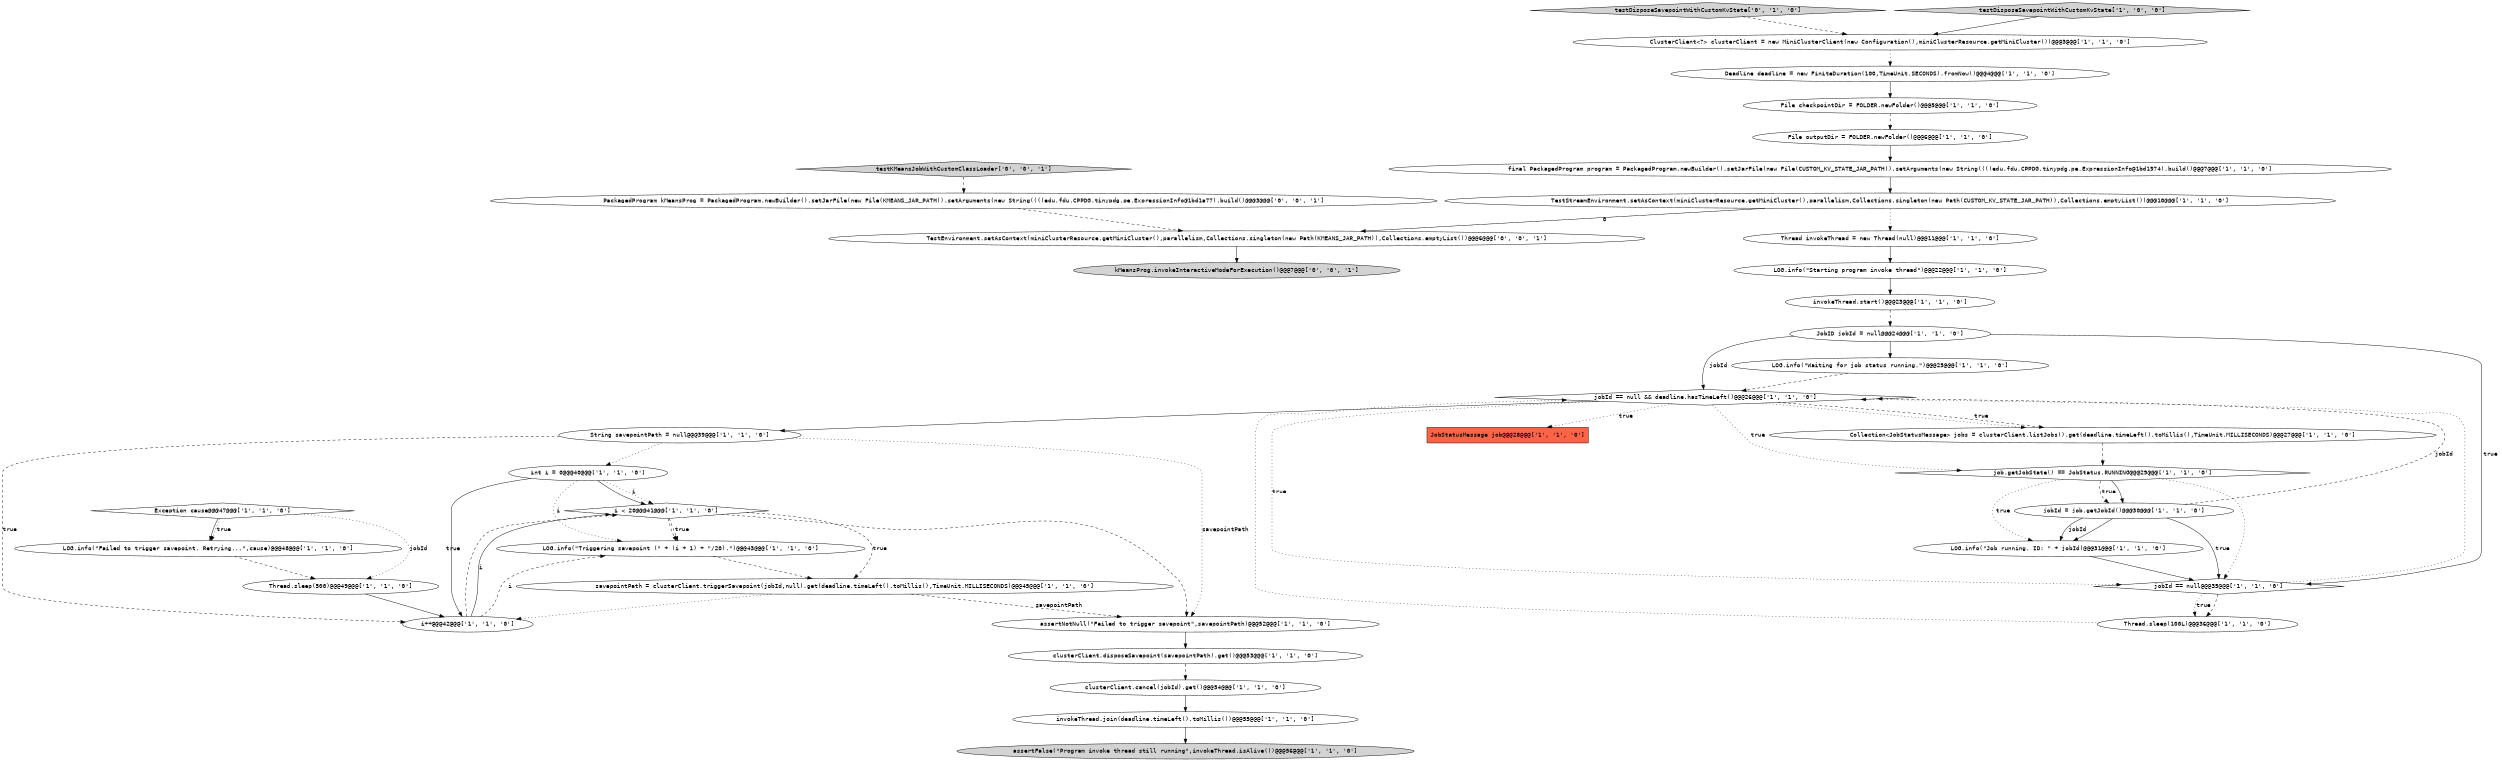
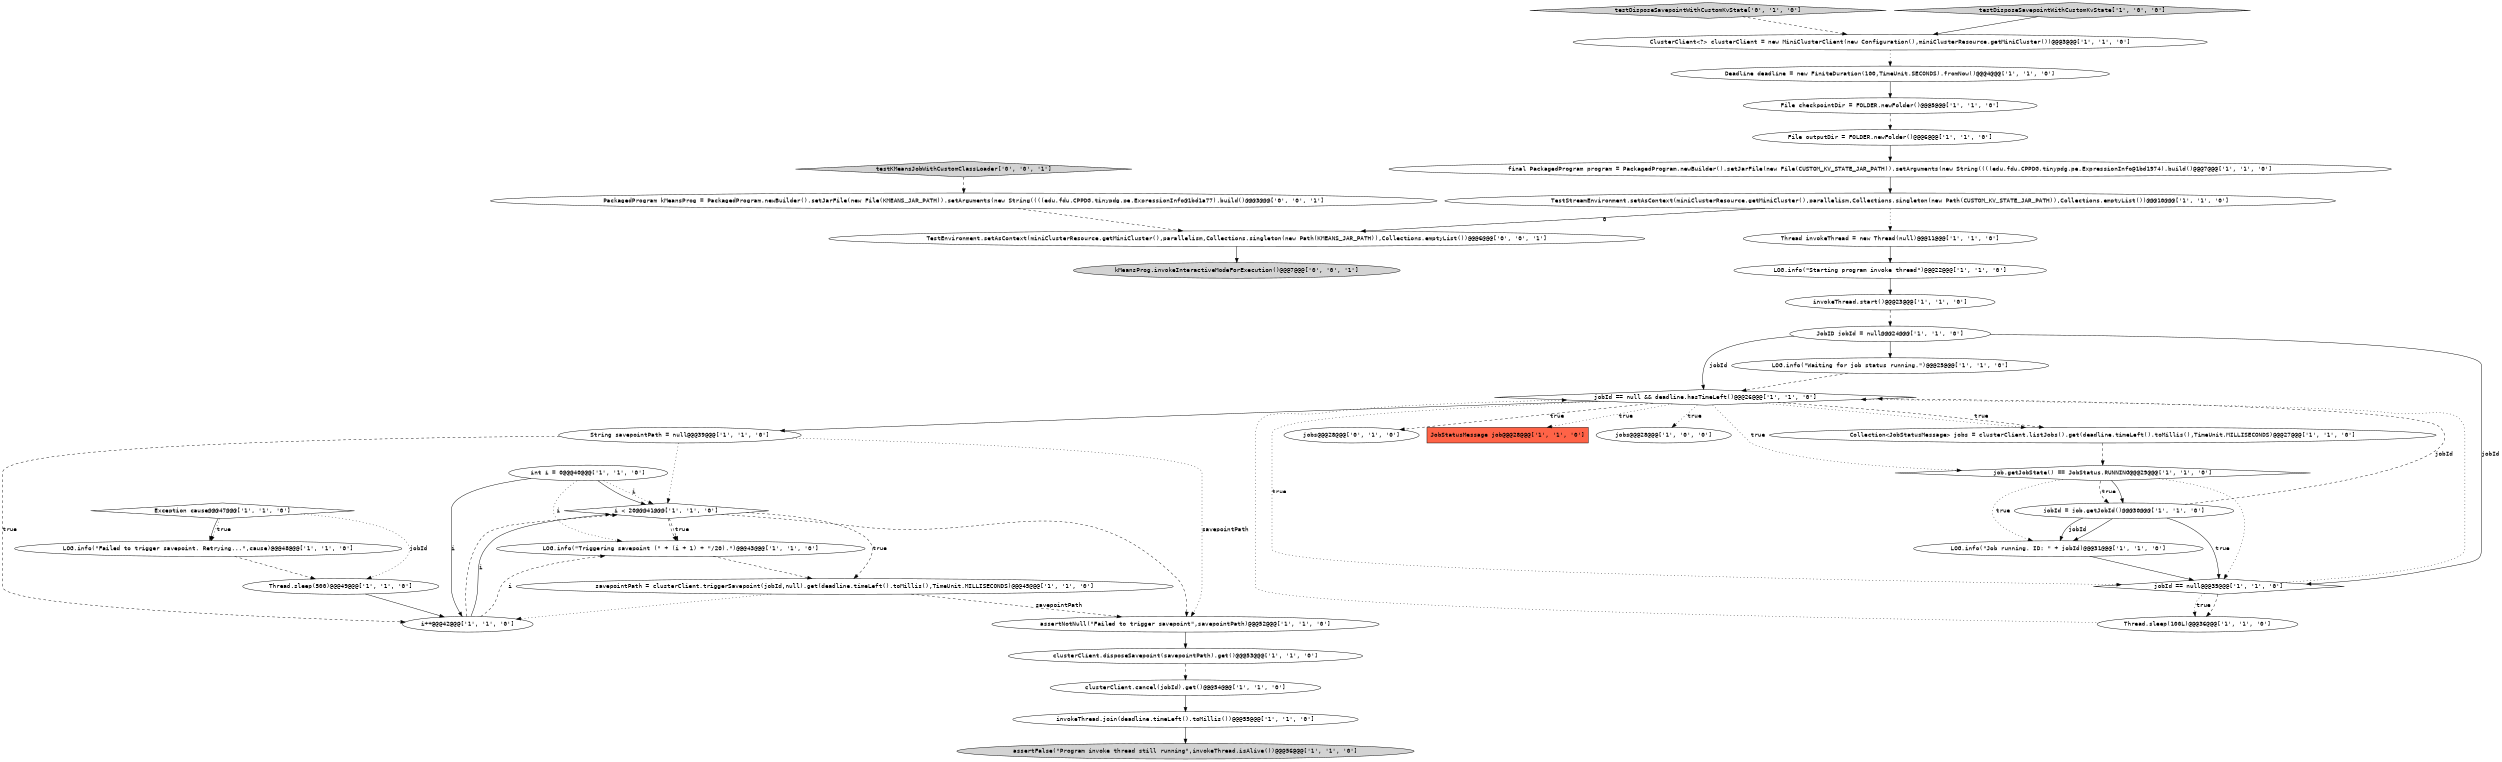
node "jobs@@@28@@@['0', '1', '0']": added
node "jobs@@@28@@@['1', '0', '0']": added
edge "String savepointPath = null@@@39@@@['1', '1', '0']" -> "int i = 0@@@40@@@['1', '1', '0']": now "String savepointPath = null@@@39@@@['1', '1', '0']" -> "i < 20@@@41@@@['1', '1', '0']"
edge "JobID jobId = null@@@24@@@['1', '1', '0']" -> "jobId == null@@@35@@@['1', '1', '0']": label "true" -> "jobId"
edge "int i = 0@@@40@@@['1', '1', '0']" -> "i++@@@42@@@['1', '1', '0']": label "true" -> "i"
